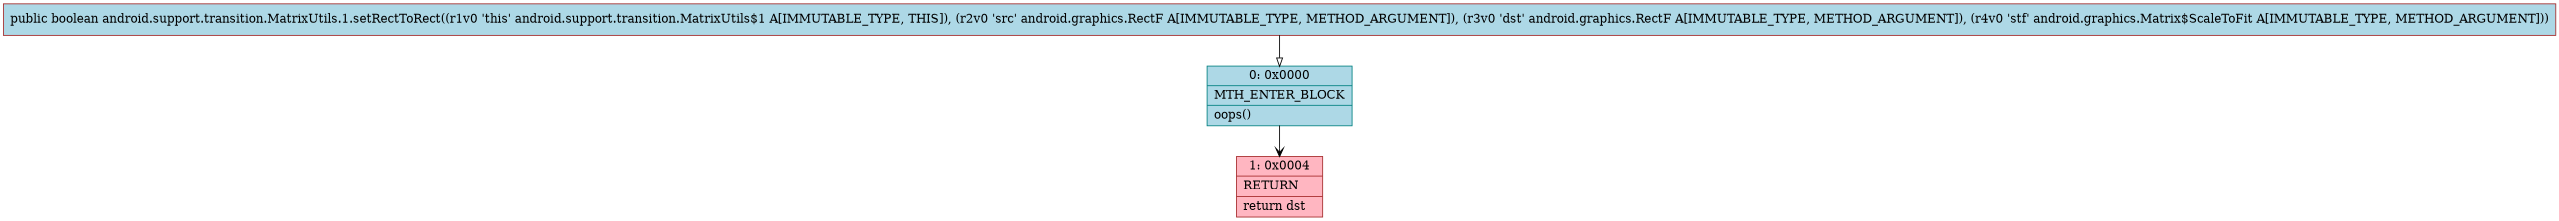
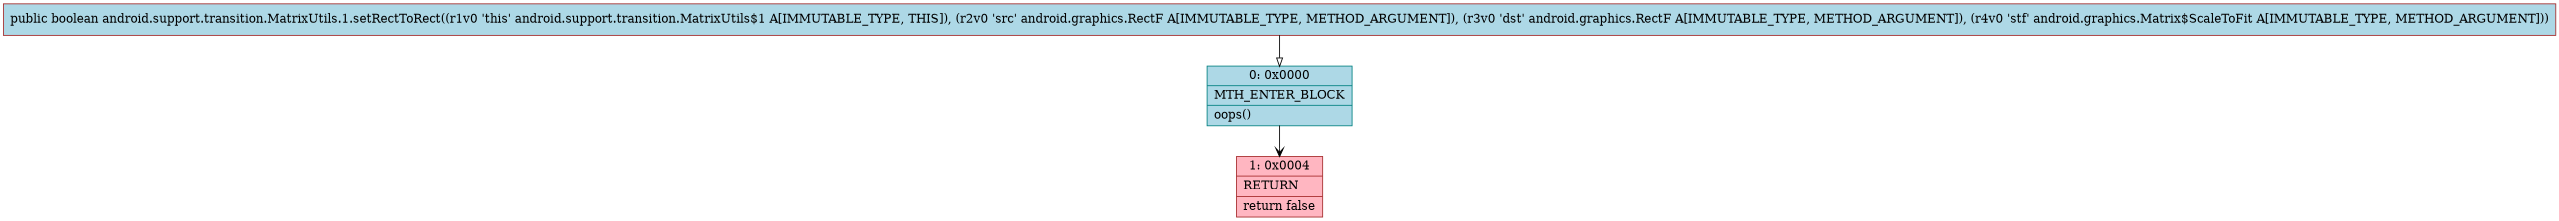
node "1: 0x0004": text "return dst" -> "return false"
